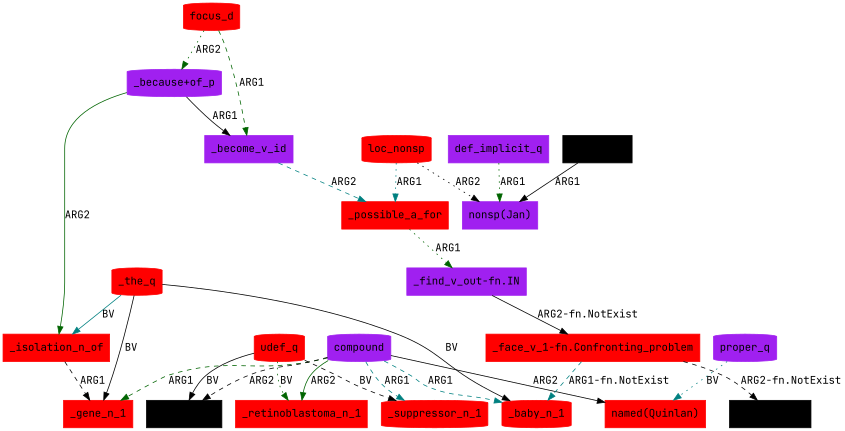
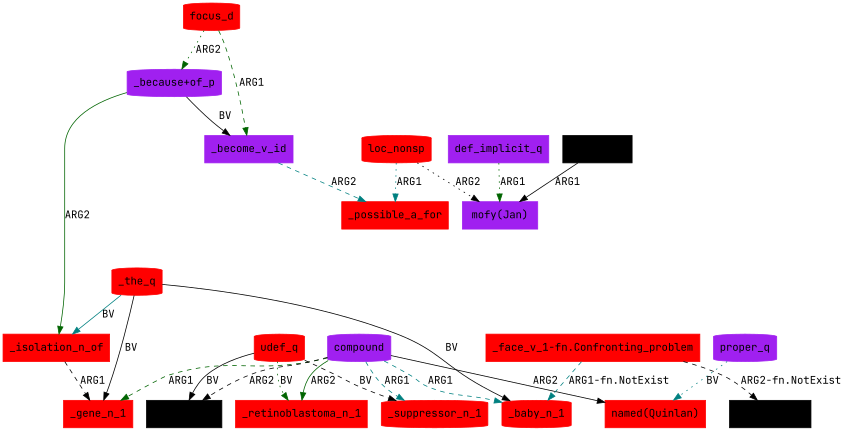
edge "_because+of_p" -> "_become_v_id": label "ARG1" -> "BV"
node "nonsp(Jan)": label "nonsp(Jan)" -> "mofy(Jan)"
node "_find_v_out-fn.IN": removed
